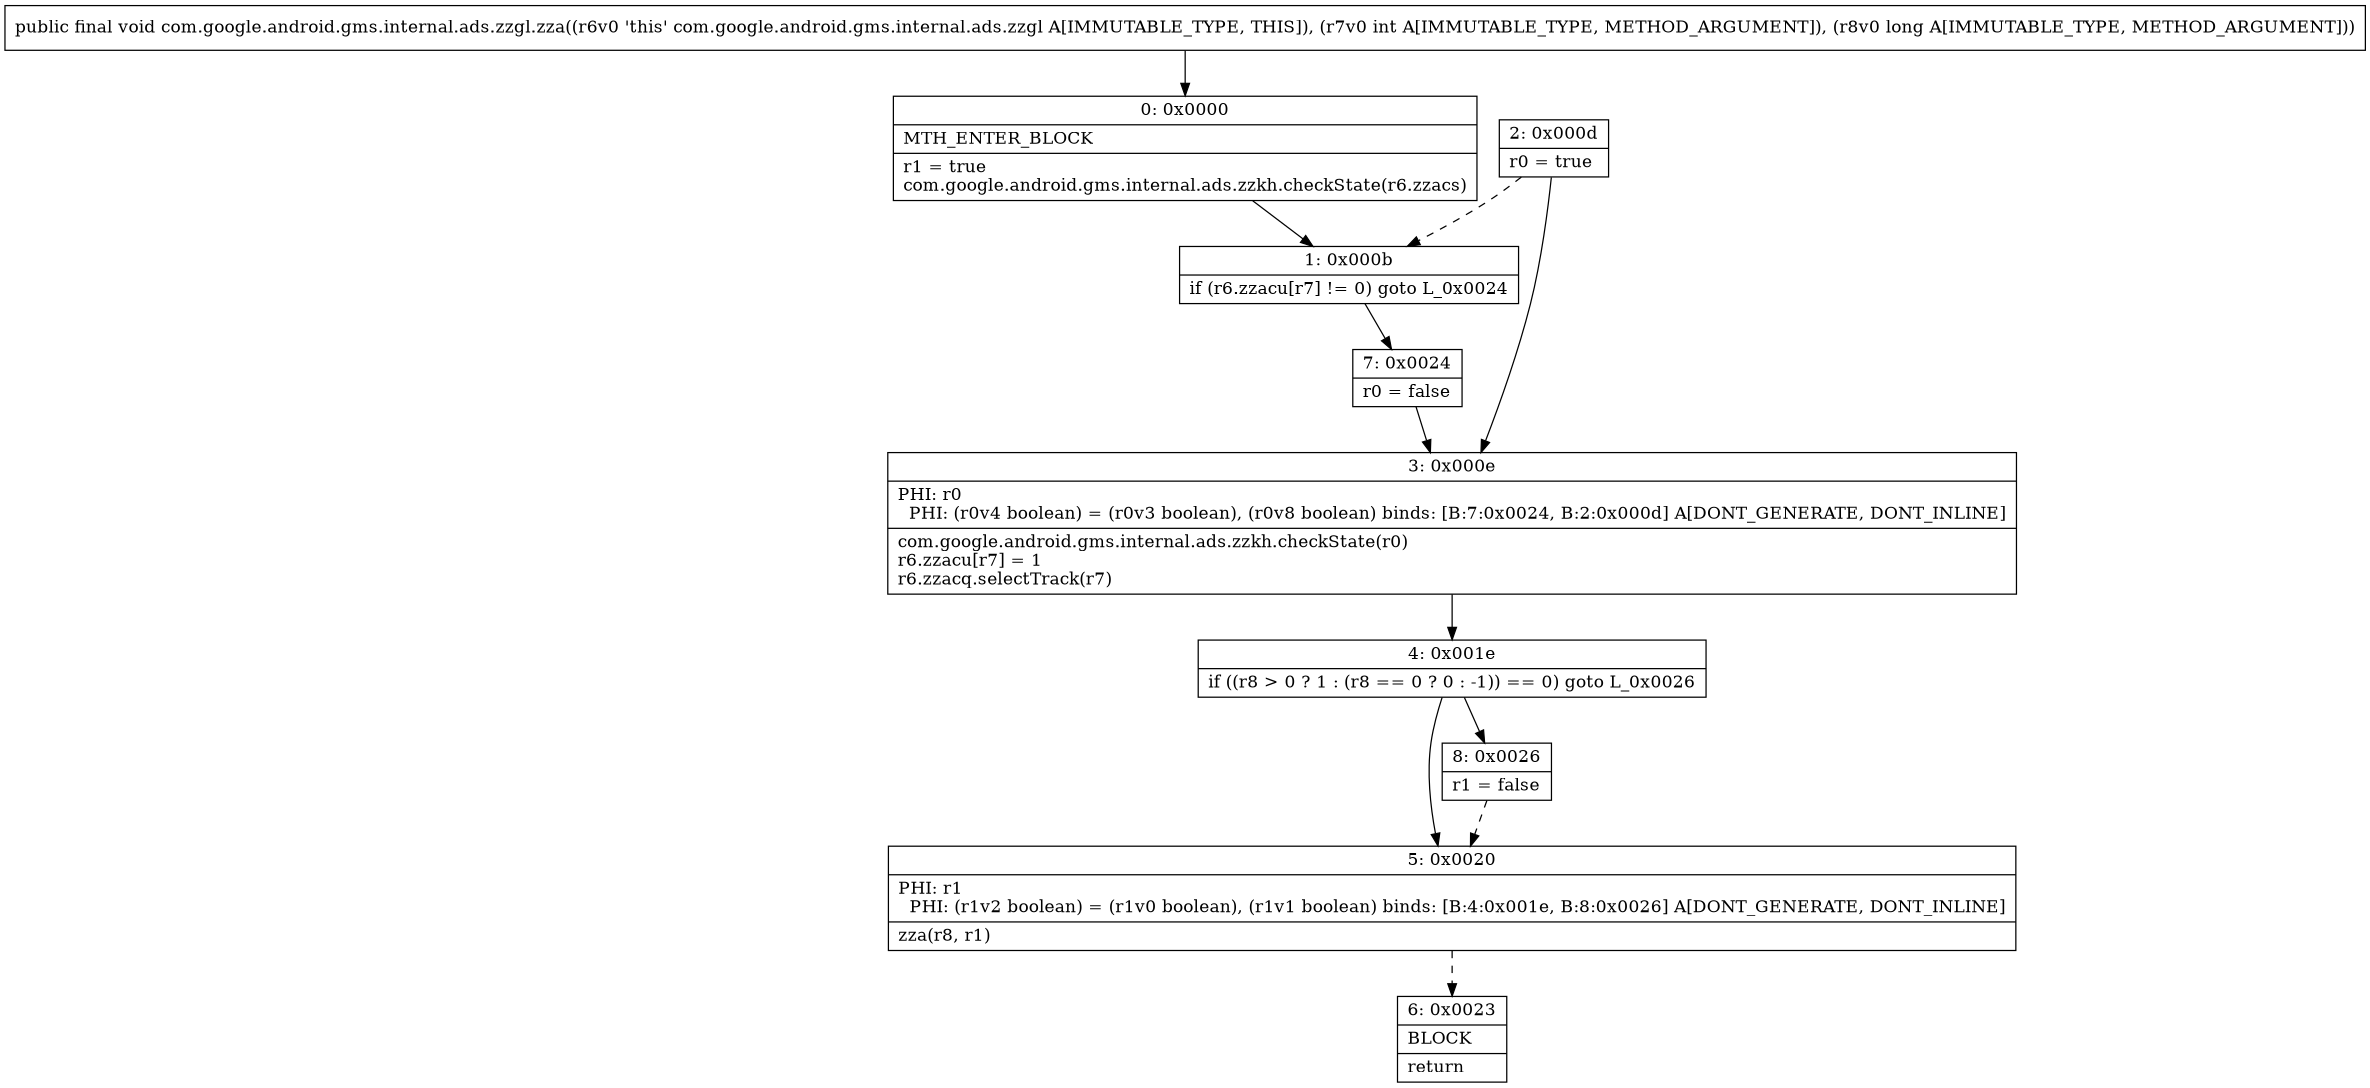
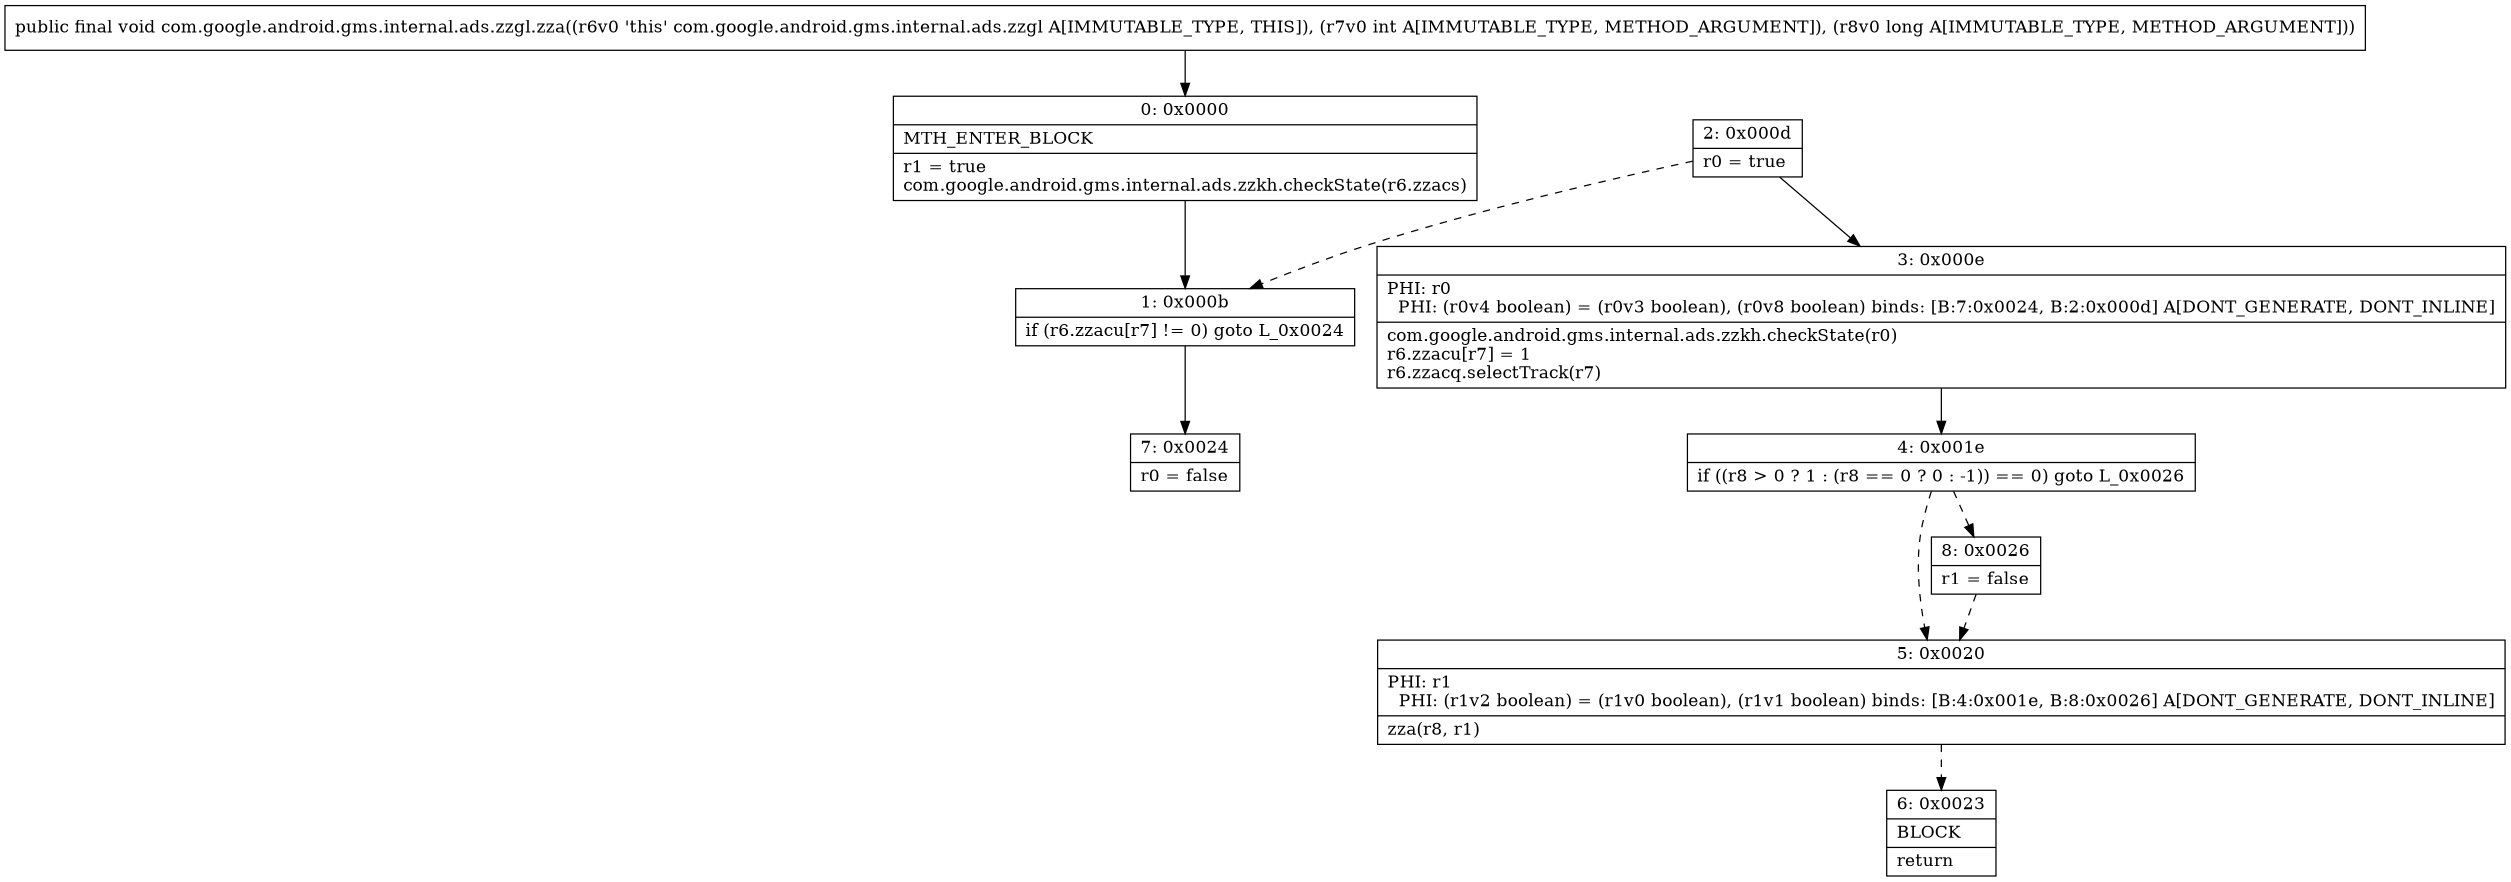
edge "7: 0x0024" -> "3: 0x000e": removed
edge "4: 0x001e" -> "8: 0x0026": style solid -> dashed
edge "4: 0x001e" -> "5: 0x0020": style solid -> dashed
